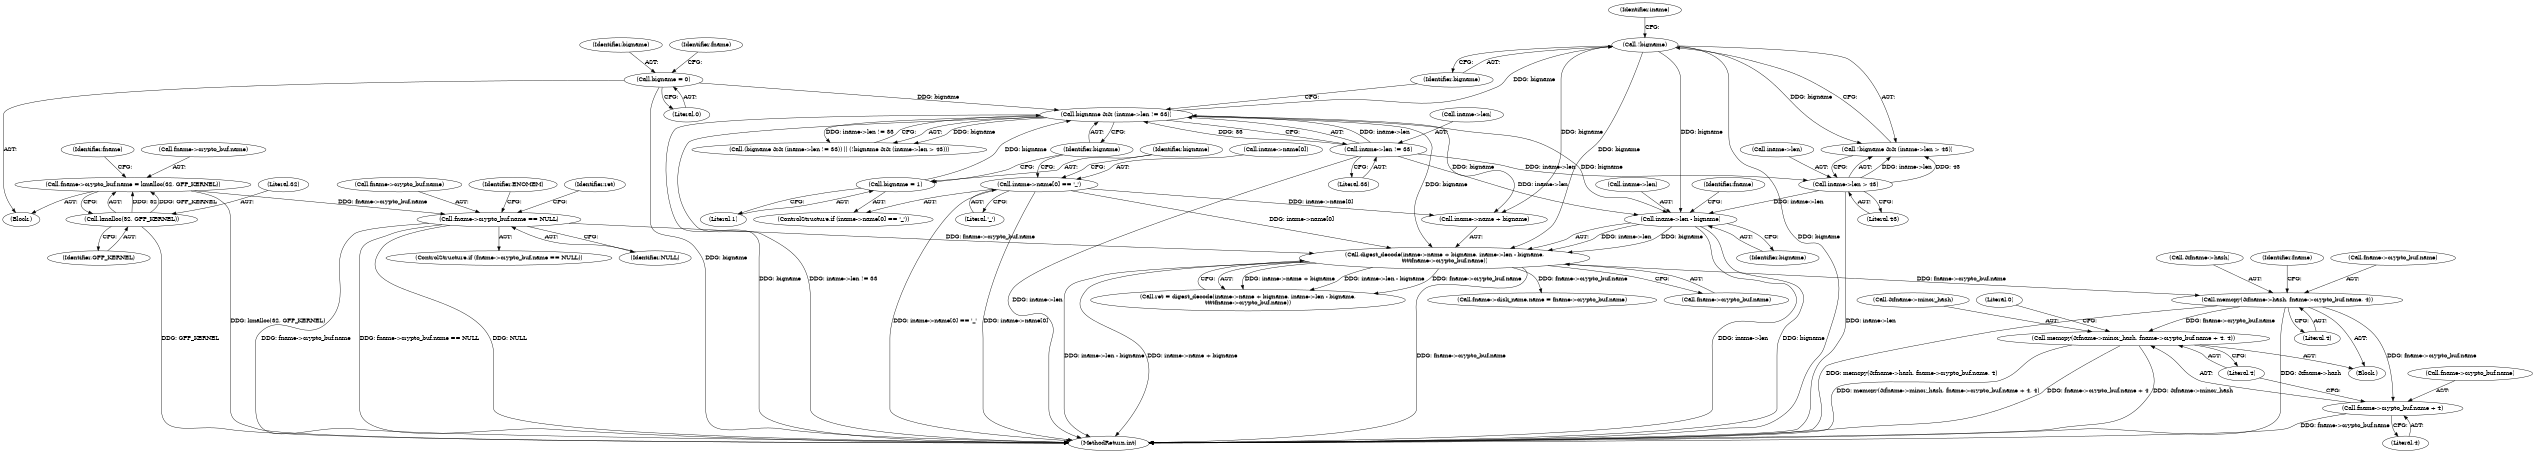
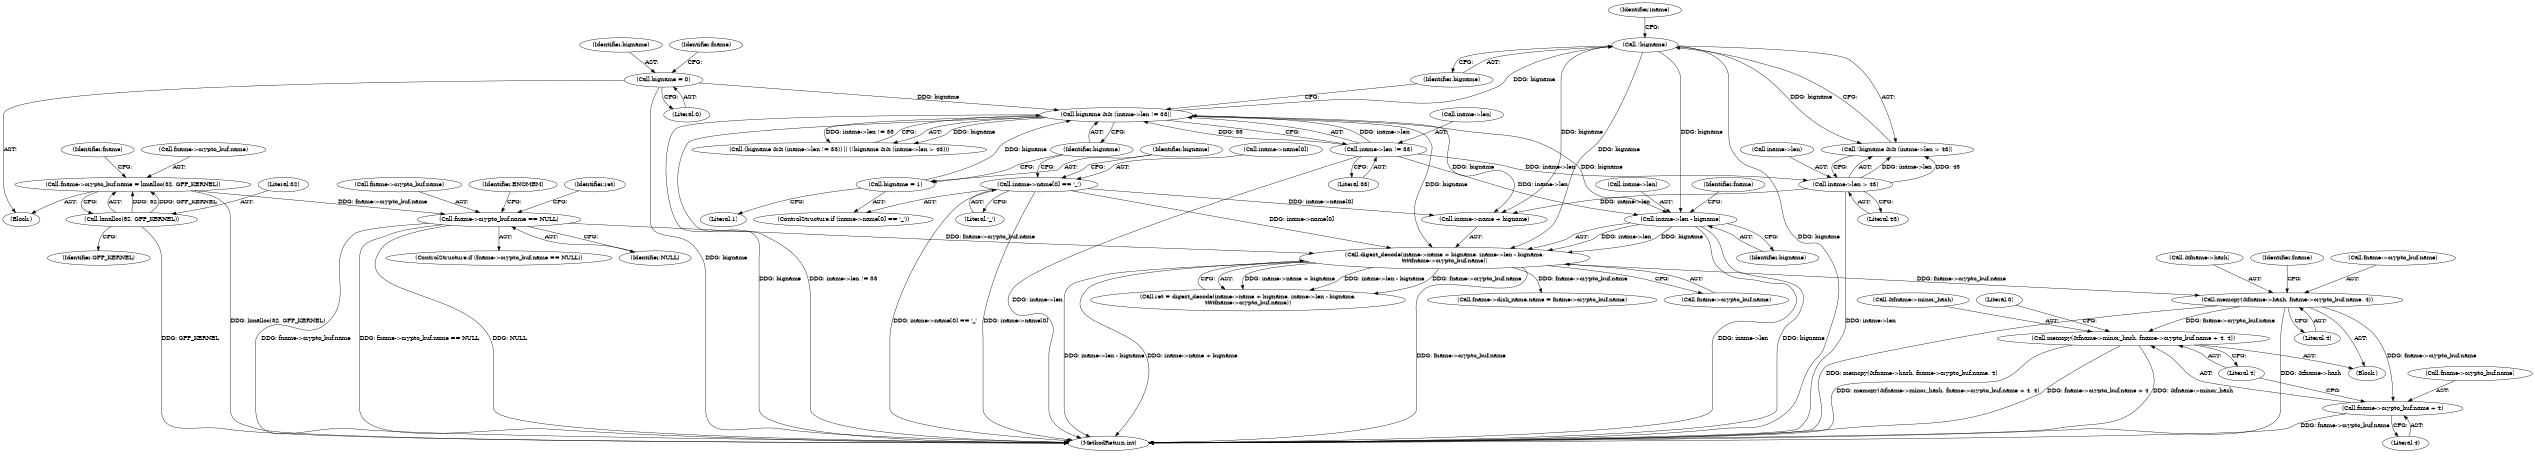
edge "(Call,iname->len > 43)" -> "(Call,iname->len - bigname)": now "(Call,iname->len > 43)" -> "(Call,iname->name + bigname)"
edge "(Literal,1)" -> "(Call,bigname = 1)": removed, label "AST:"
edge "(Identifier,GFP_KERNEL)" -> "(Call,kmalloc(52, GFP_KERNEL))": removed, label "AST:"
